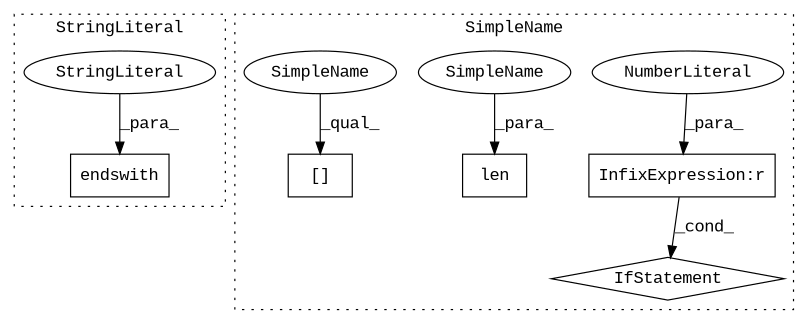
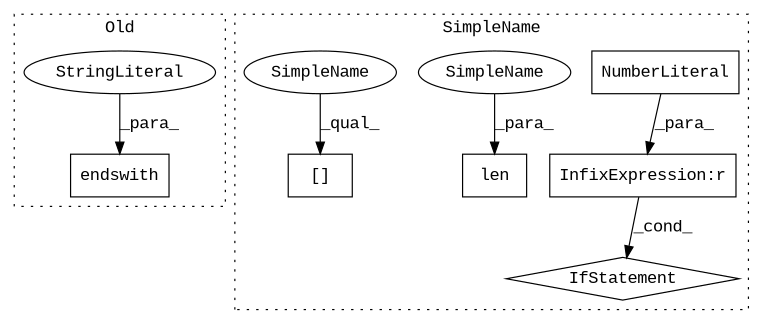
cluster "StringLiteral": label "StringLiteral" -> "Old"
node "NumberLiteral": shape ellipse -> box
